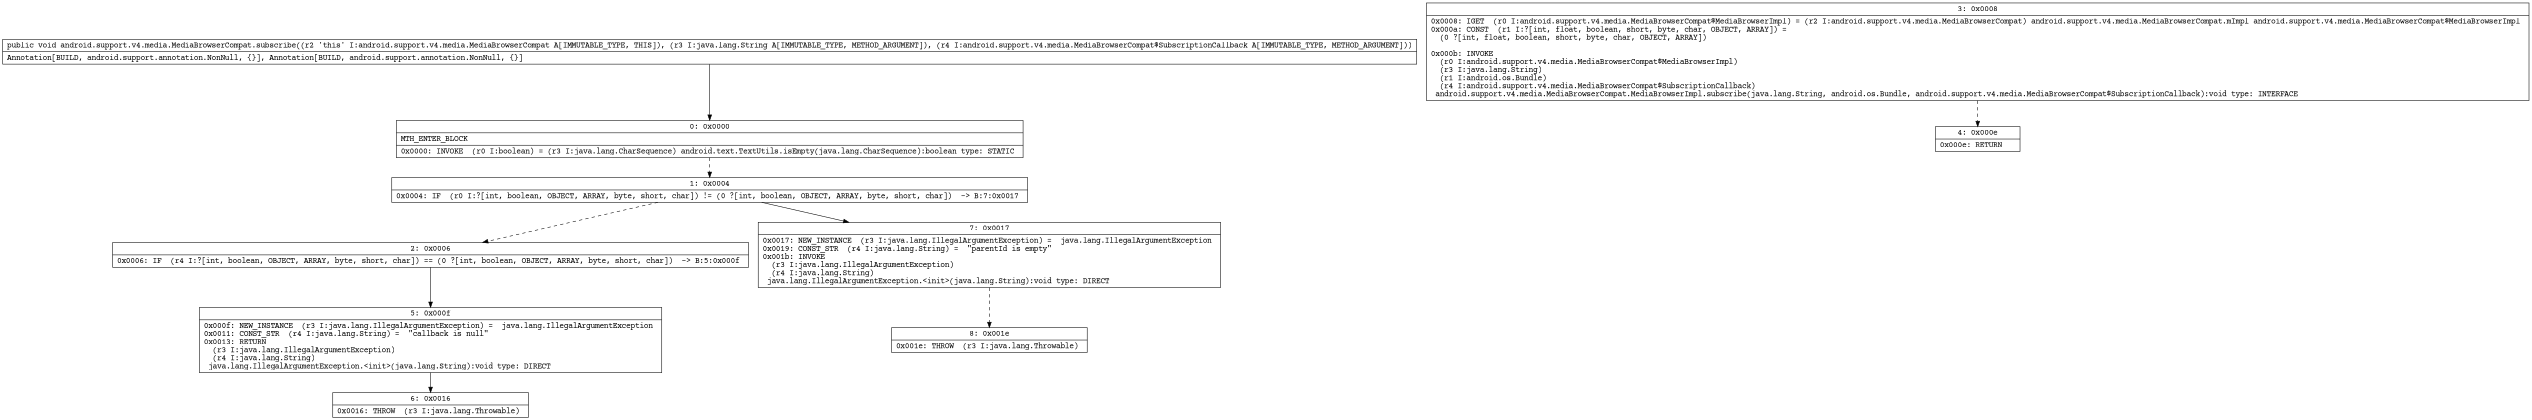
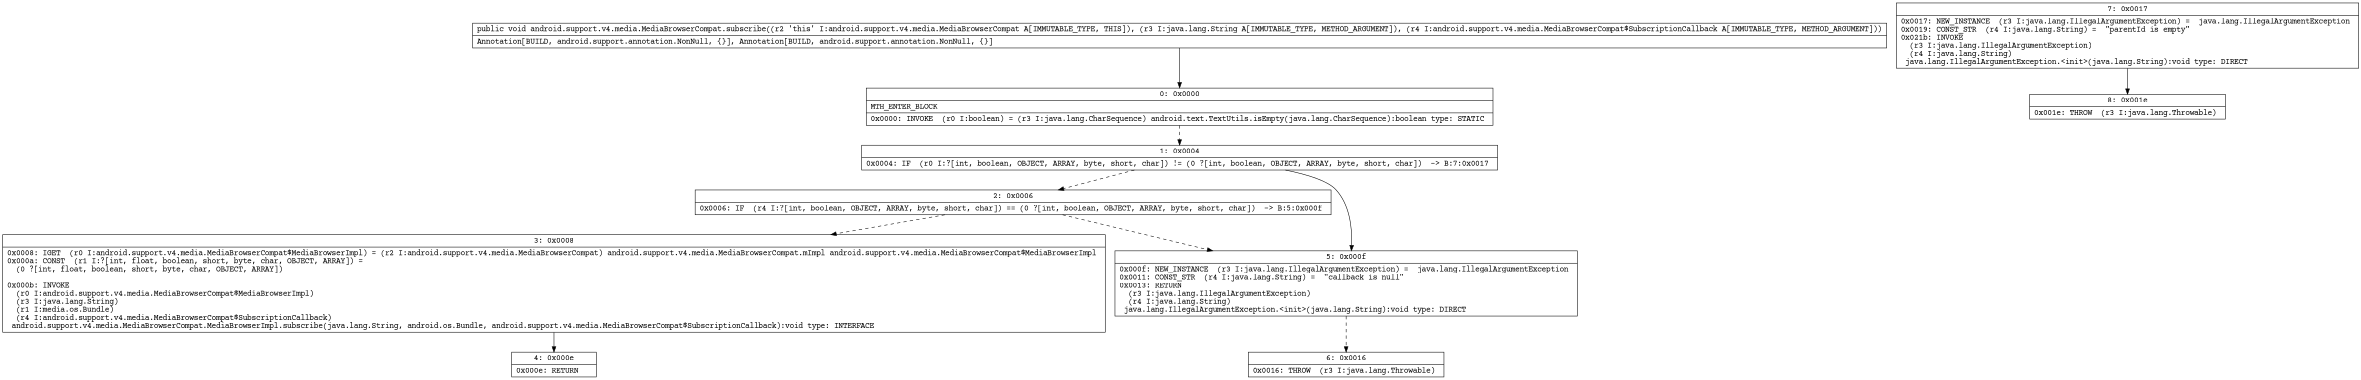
node "3: 0x0008": text "(r1 I:android.os.Bundle)" -> "(r1 I:media.os.Bundle)"
edge "3: 0x0008" -> "4: 0x000e": style dashed -> solid
edge "1: 0x0004" -> "7: 0x0017": now "1: 0x0004" -> "5: 0x000f"
edge "2: 0x0006" -> "3: 0x0008": added
node "7: 0x0017": text "0x001b: INVOKE" -> "0x021b: INVOKE"
edge "2: 0x0006" -> "5: 0x000f": style solid -> dashed
edge "7: 0x0017" -> "8: 0x001e": style dashed -> solid
edge "5: 0x000f" -> "6: 0x0016": style solid -> dashed
